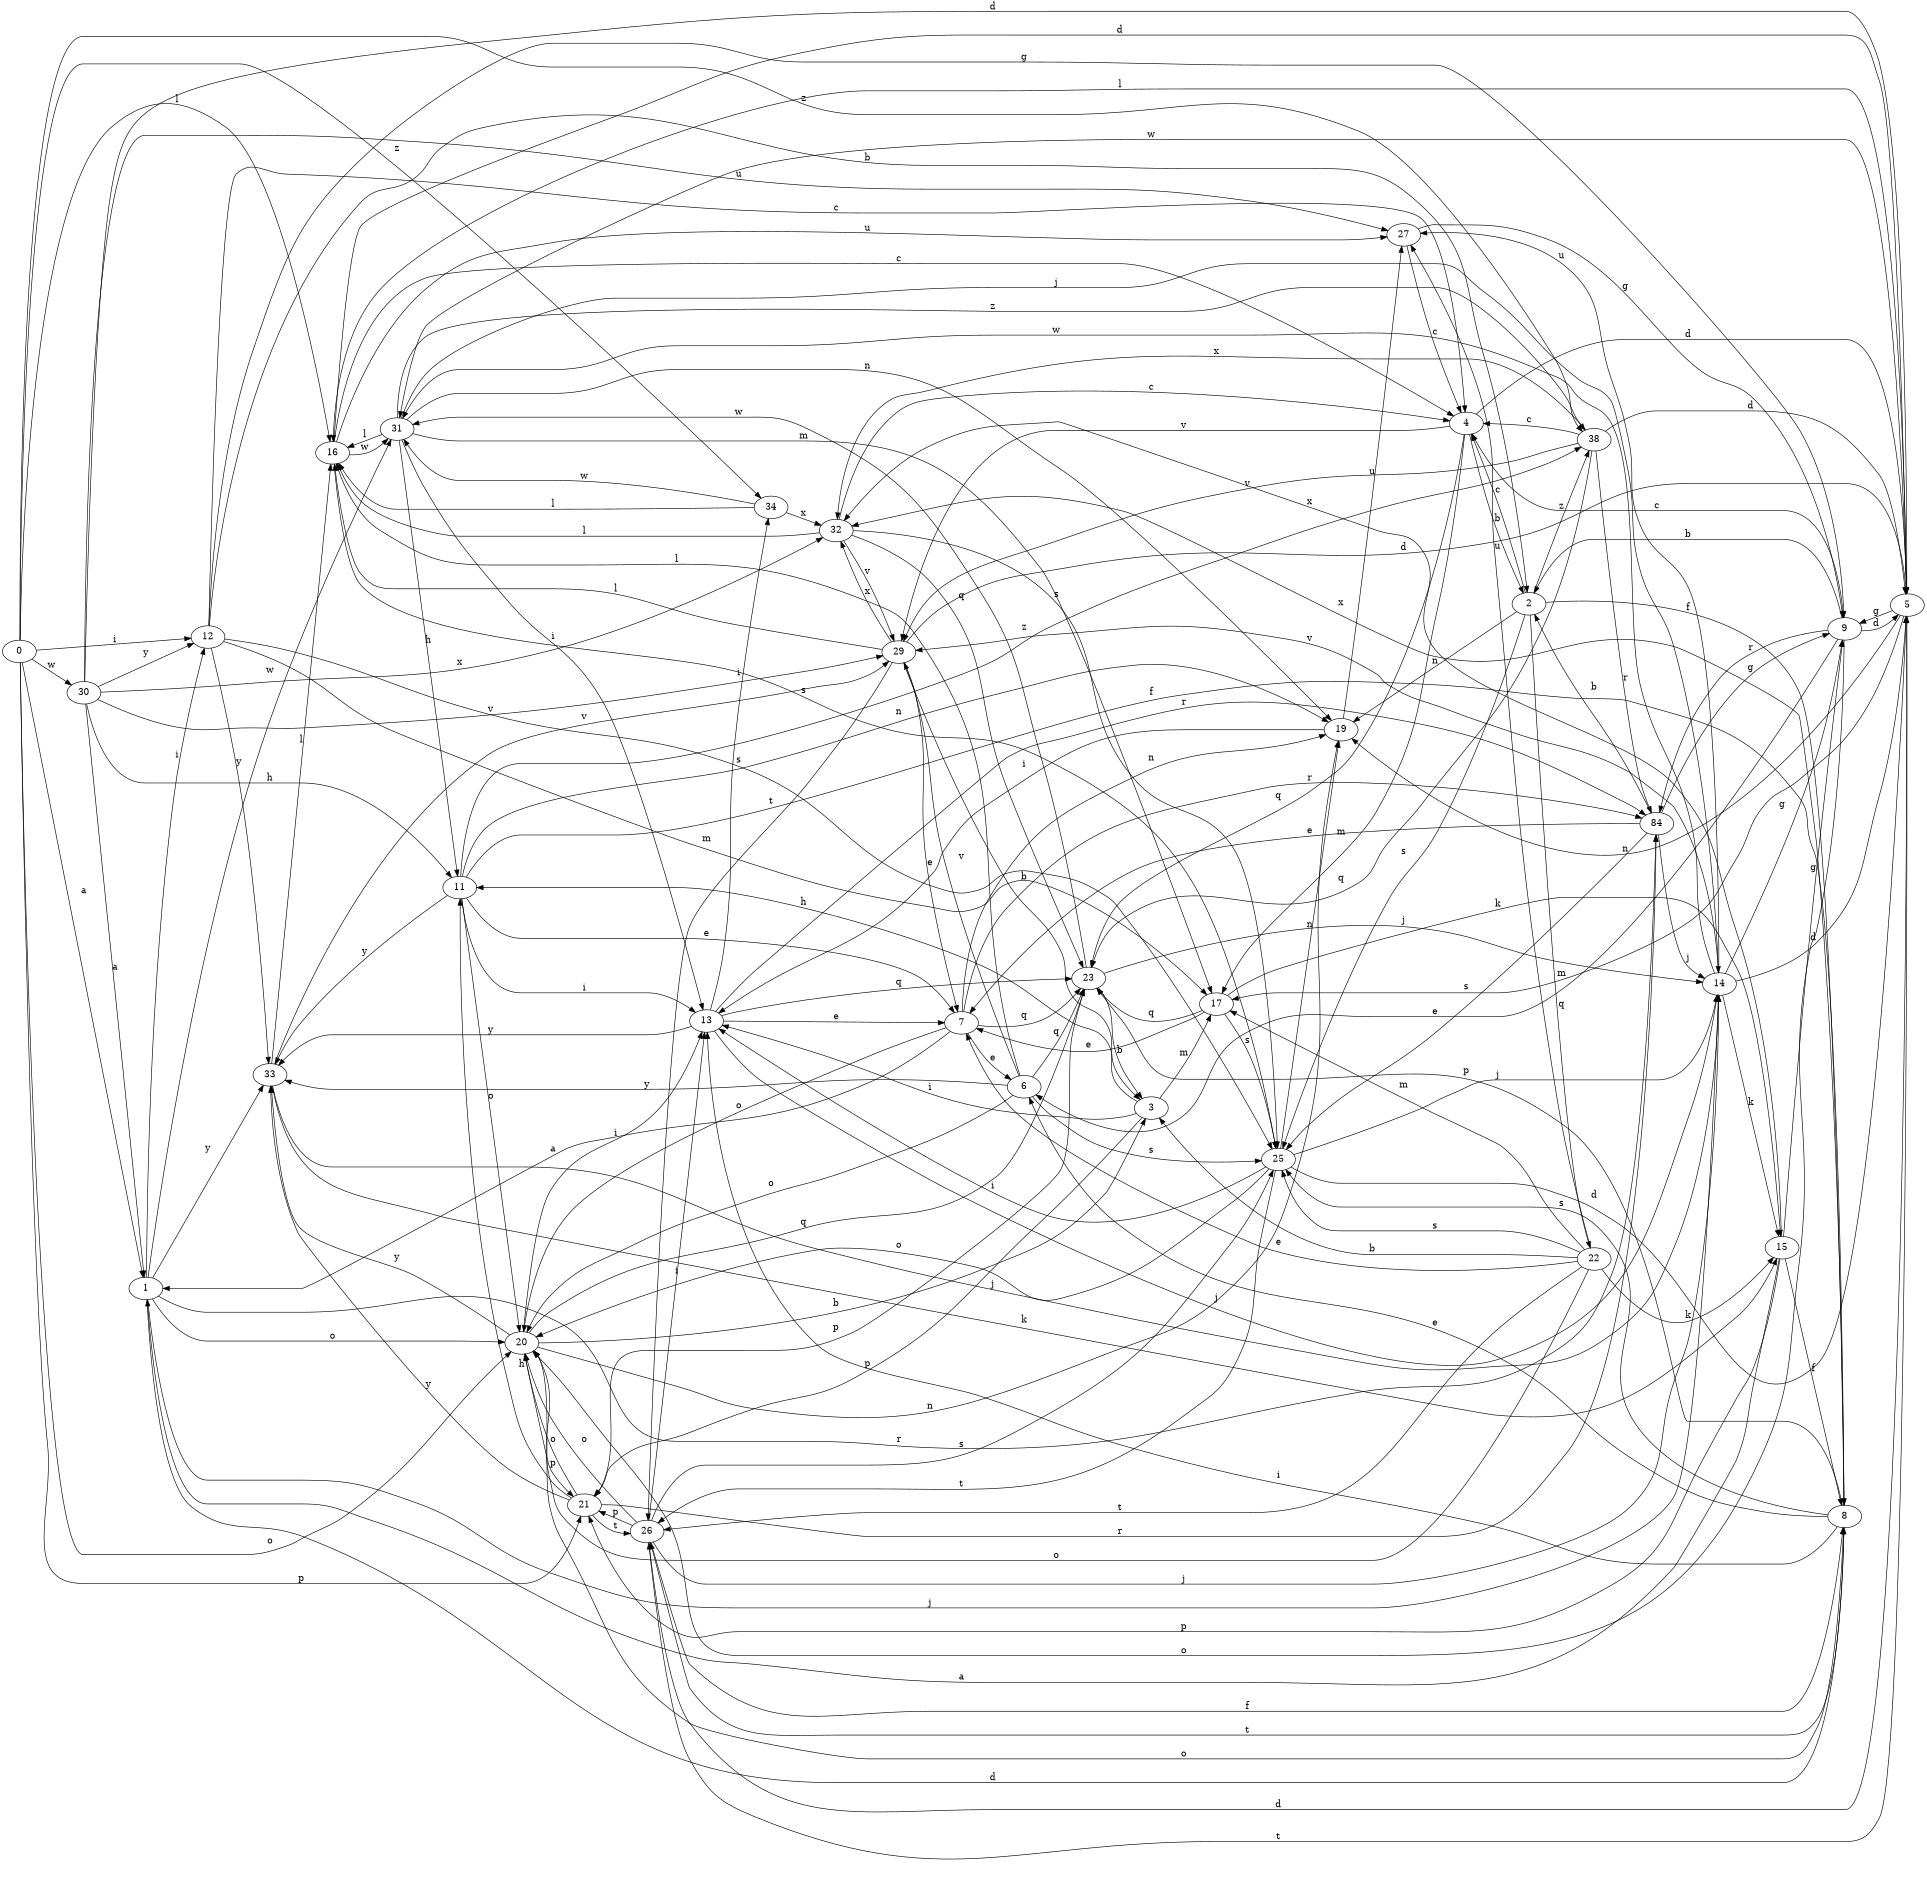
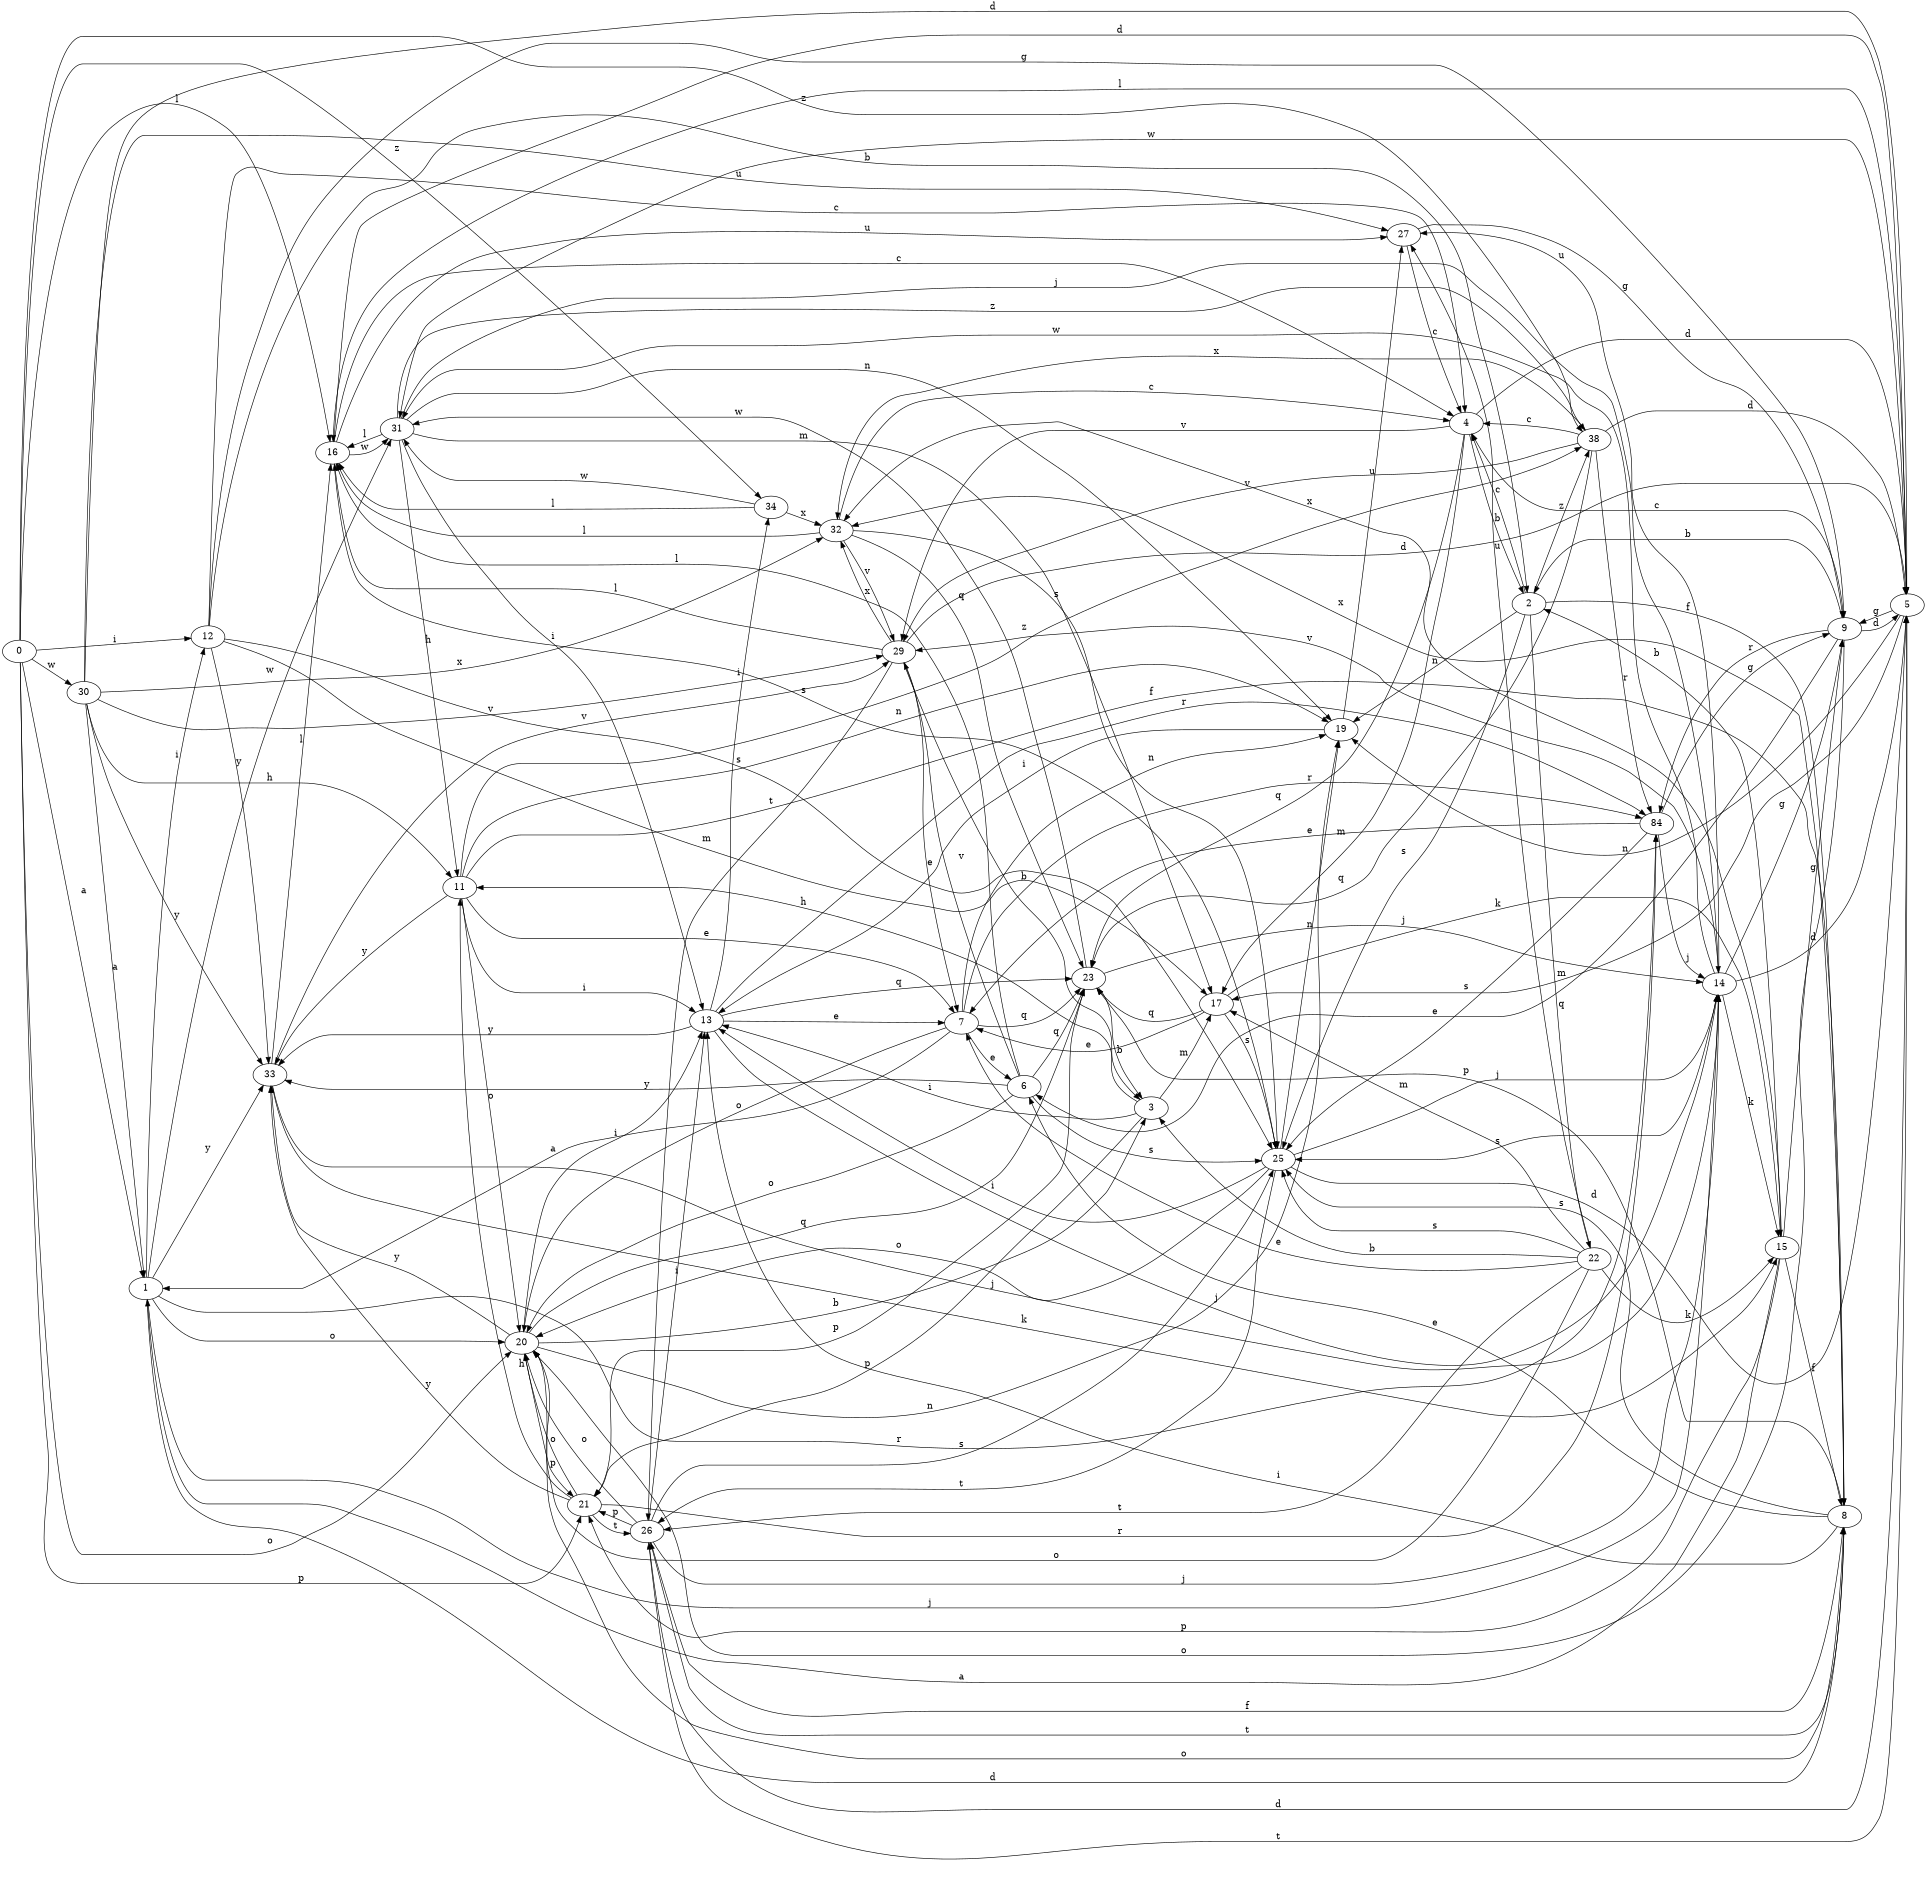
edge "30" -> "12": now "30" -> "33"
edge "84" -> "2": now "15" -> "2"
edge "14" -> "25": added, label "s"
